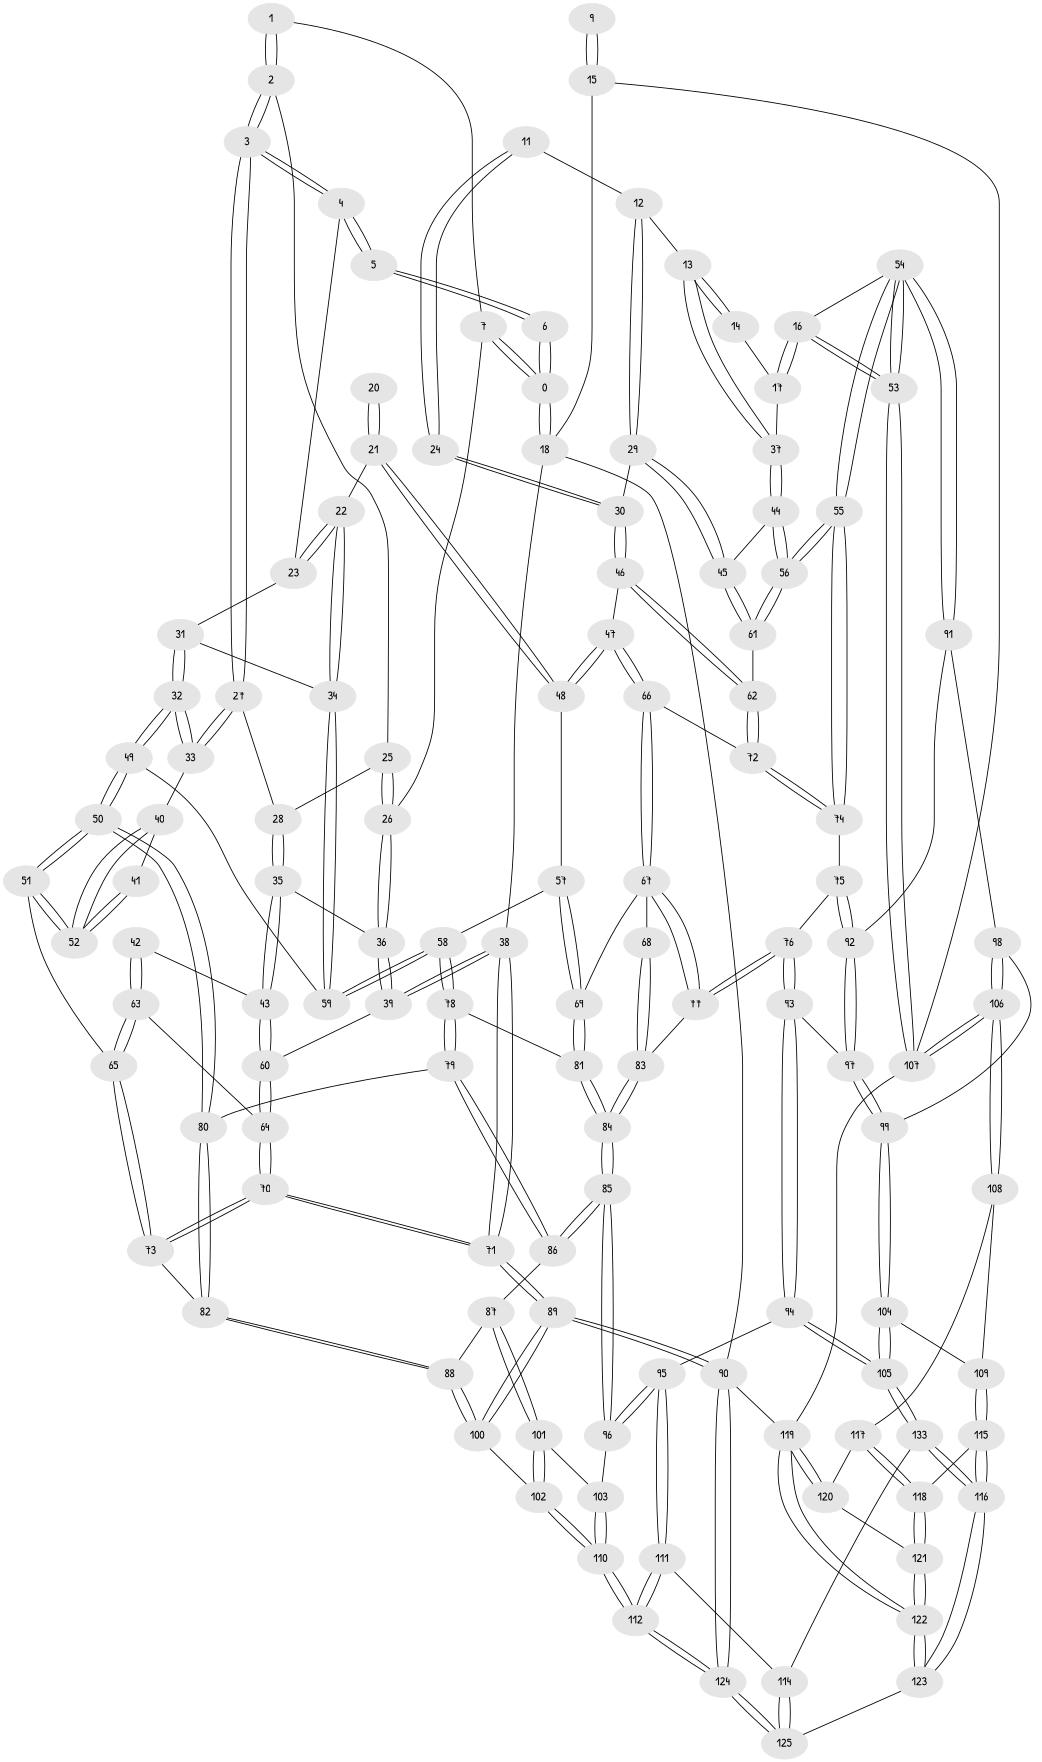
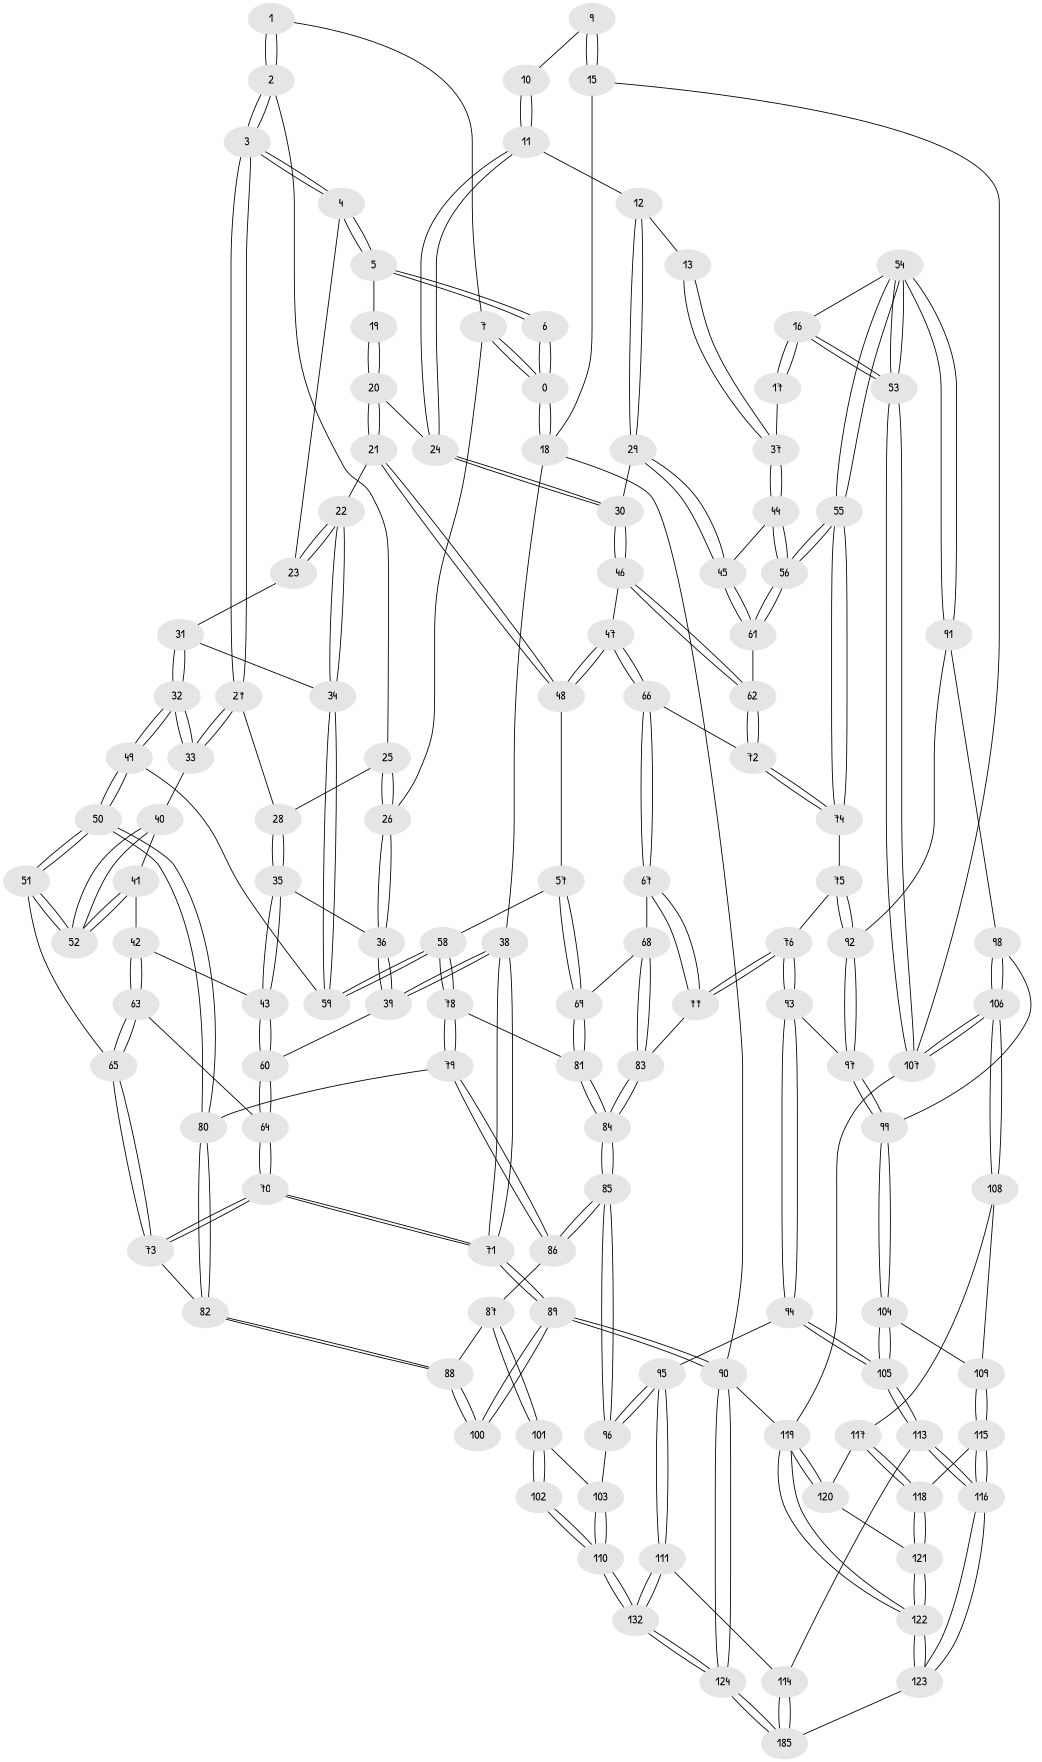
node "10": added
node "19": added
node "14": removed
edge "20" -- "24": added
edge "41" -- "42": added
edge "67" -- "69": now "68" -- "69"
node "133": label "133" -> "113"
edge "100" -- "102": removed
node "112": label "112" -> "132"
node "125": label "125" -> "185"
